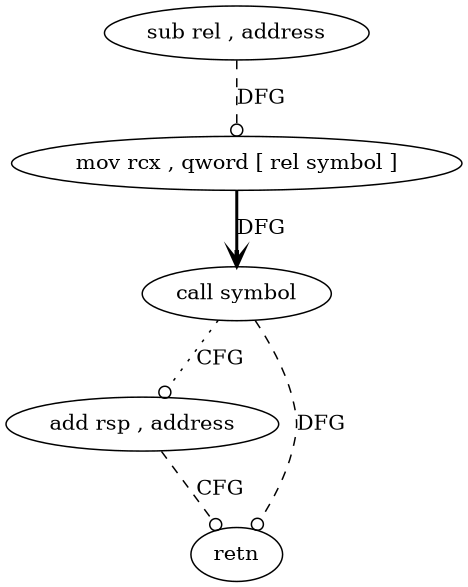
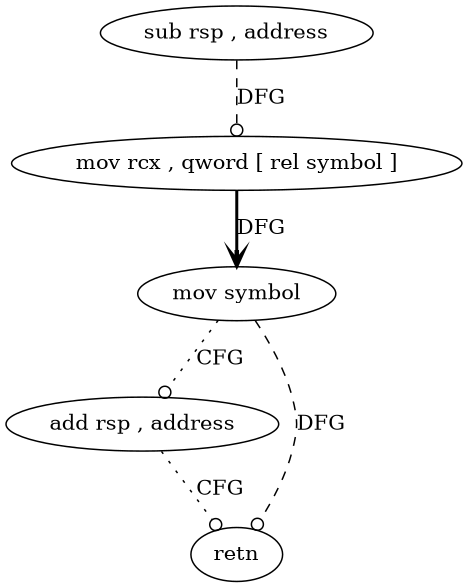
node "sub rel , address": label "sub rel , address" -> "sub rsp , address"
node "call symbol": label "call symbol" -> "mov symbol"
edge "add rsp , address" -> "retn": style dashed -> dotted
